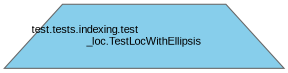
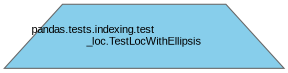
node "test.tests.indexing.test _loc.TestLocWithEllipsis": label "test.tests.indexing.test _loc.TestLocWithEllipsis" -> "pandas.tests.indexing.test _loc.TestLocWithEllipsis"
